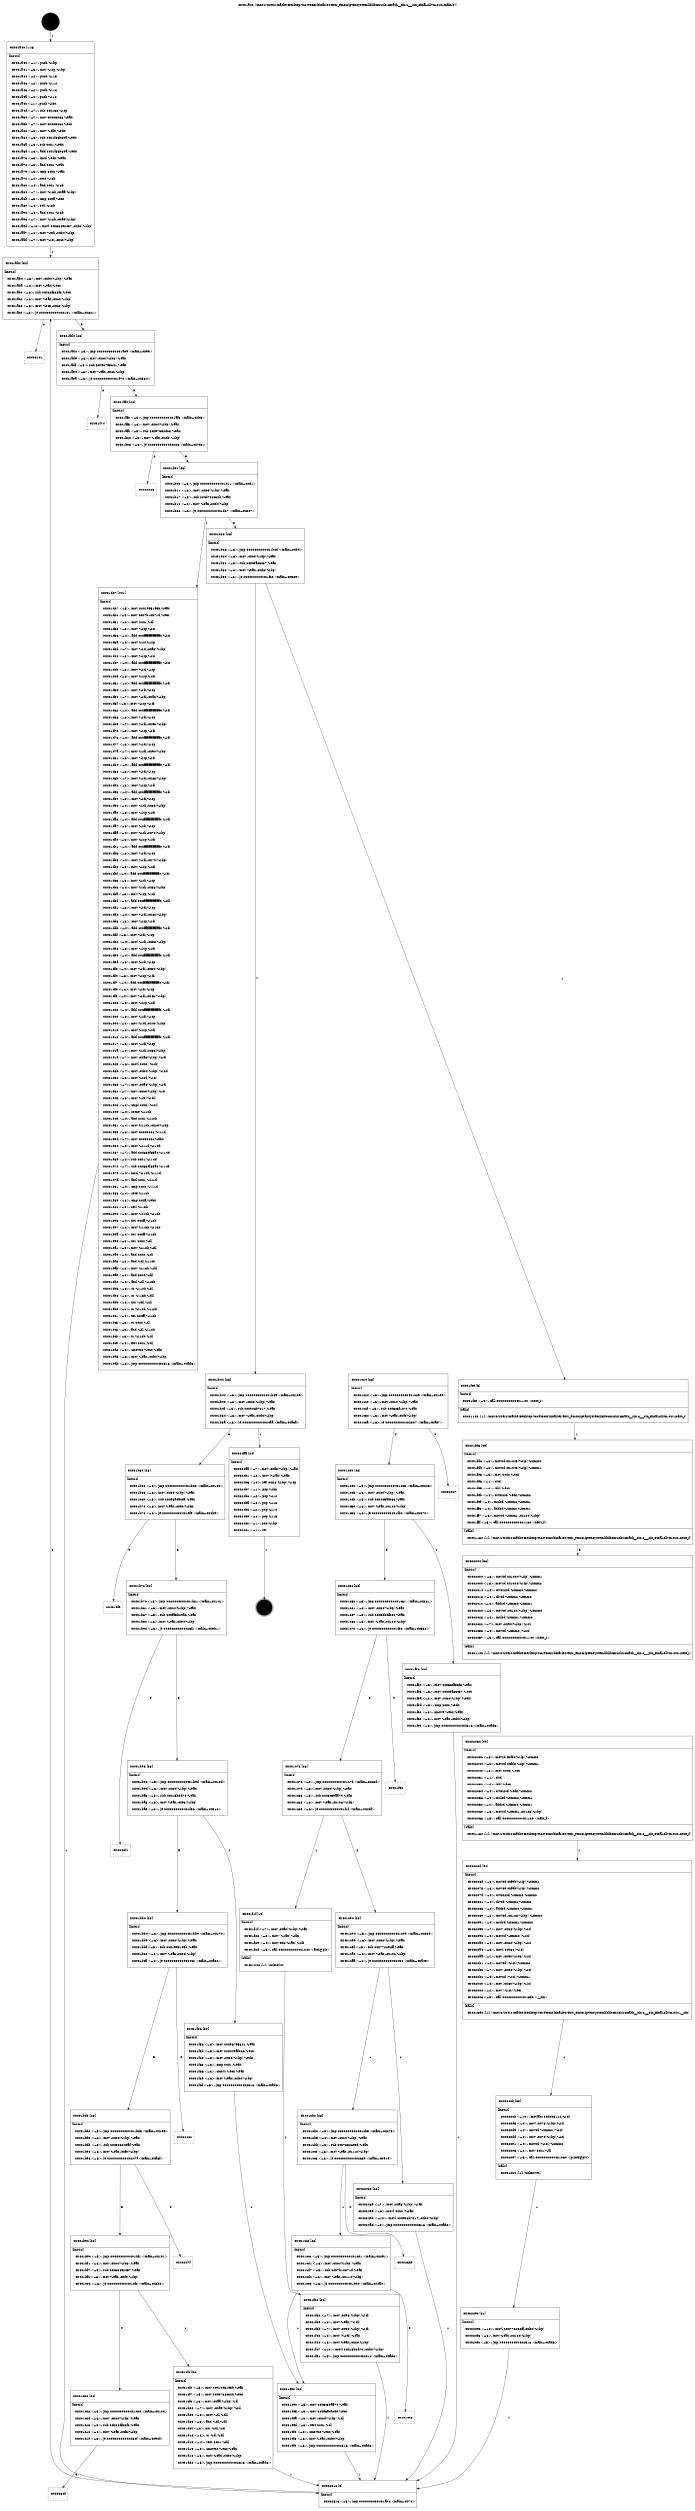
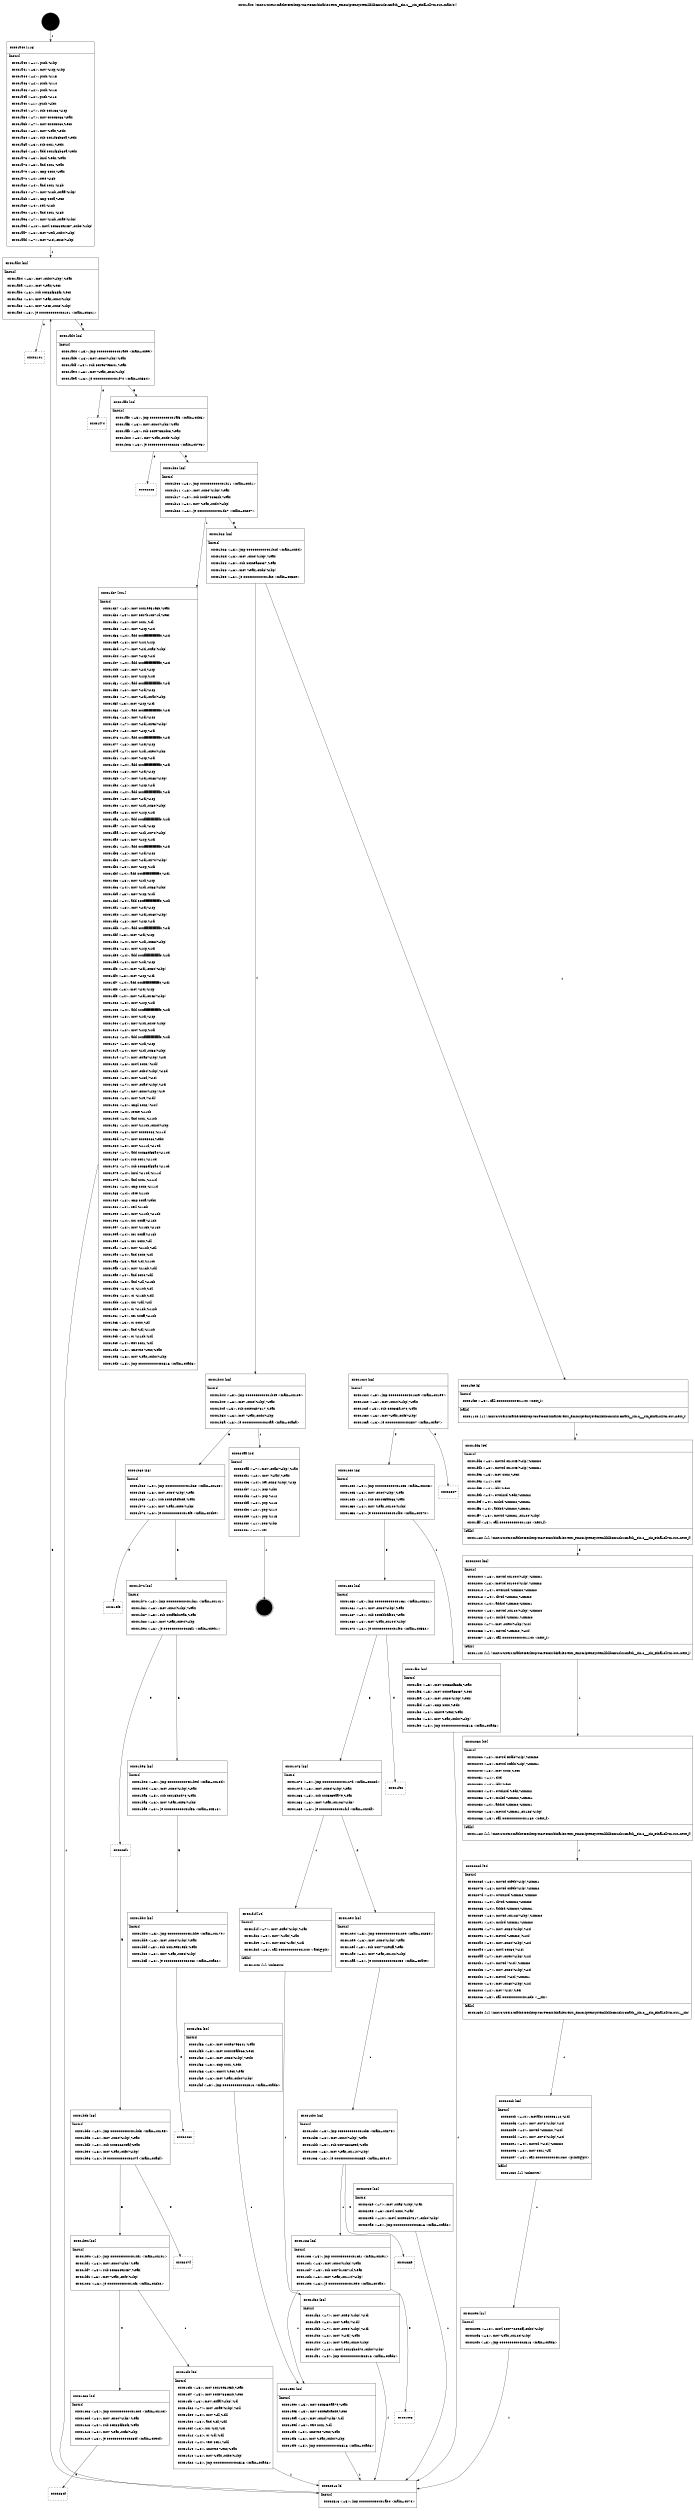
edge "0x402004 [56]" -> "0x40203c [49]": added, label "1"
edge "0x401b98 [28]" -> "0x401f56 [30]": removed, label "1"
edge "0x401bb4 [28]" -> "0x401bd0 [28]": now "0x4023f1" -> "0x401bd0 [28]"
edge "0x401c94 [28]" -> "0x40248e [28]": removed, label "1"
